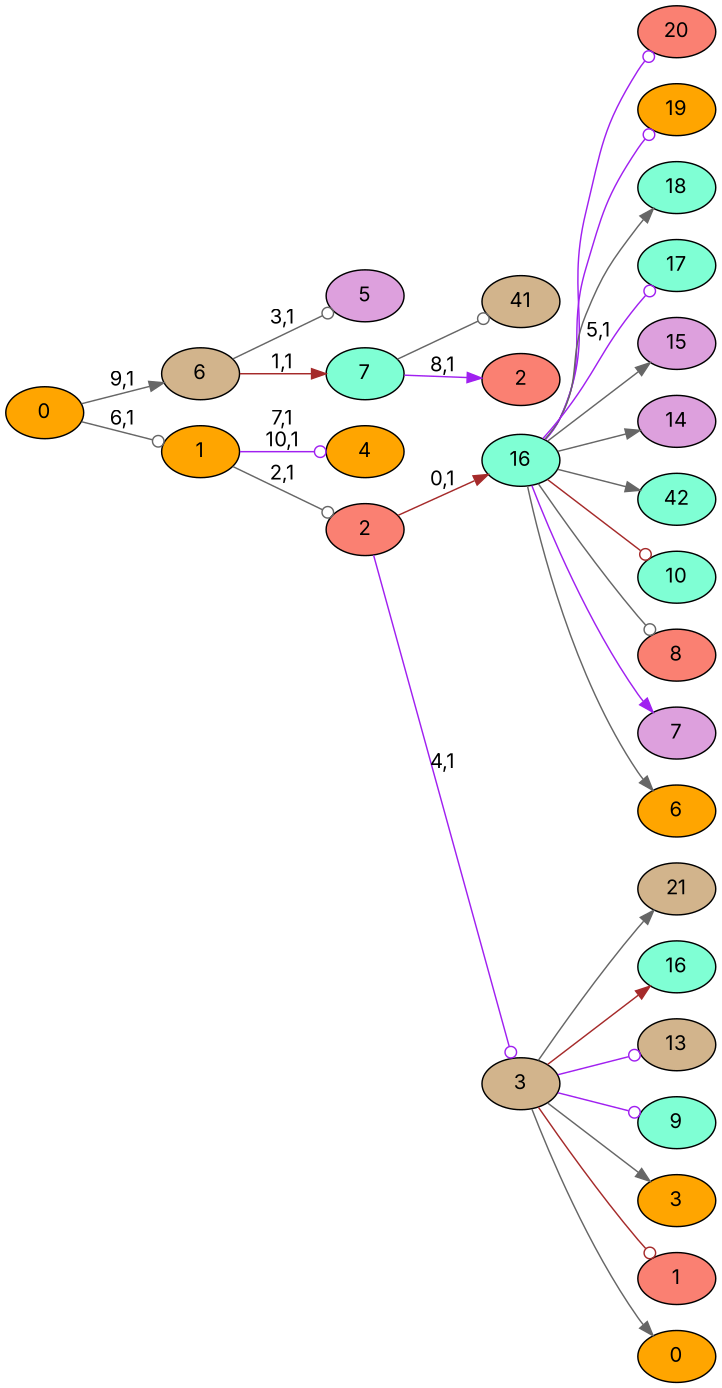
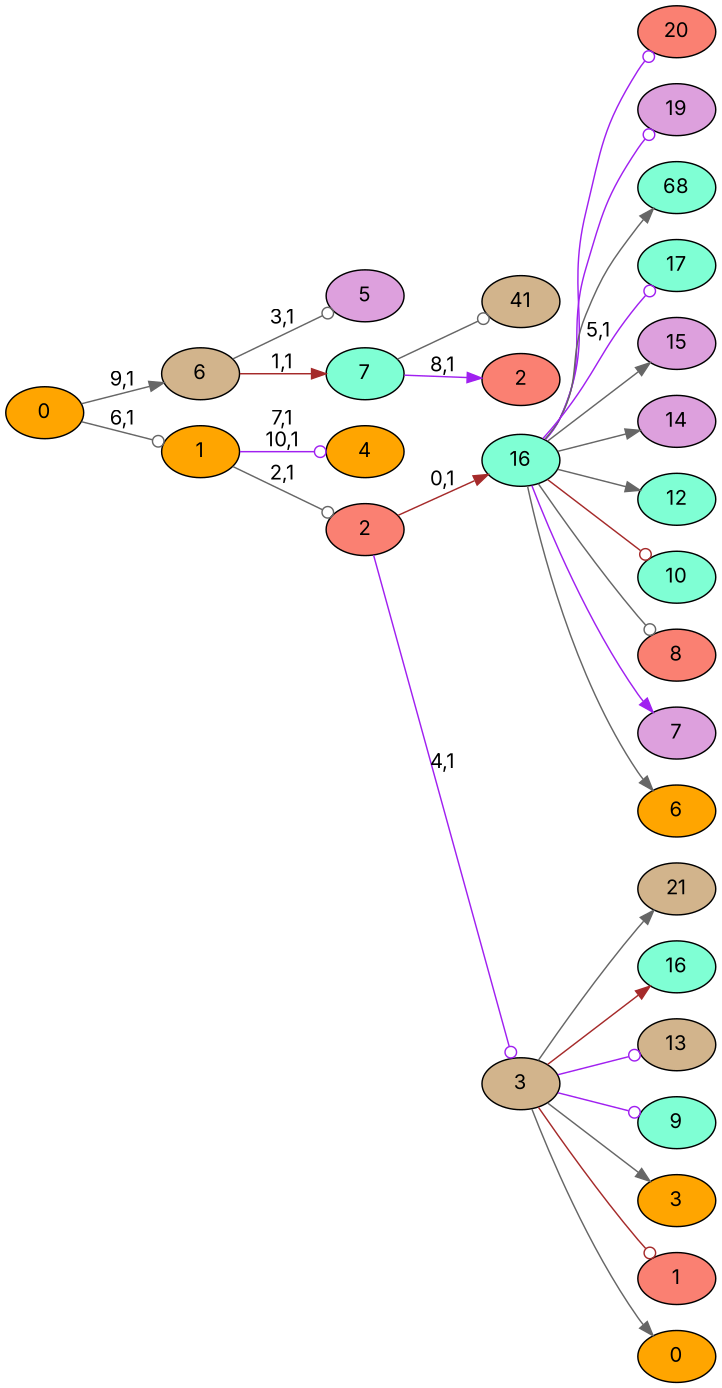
node "19": fillcolor orange -> plum
node "18": label "18" -> "68"
node "42": label "42" -> "12"
